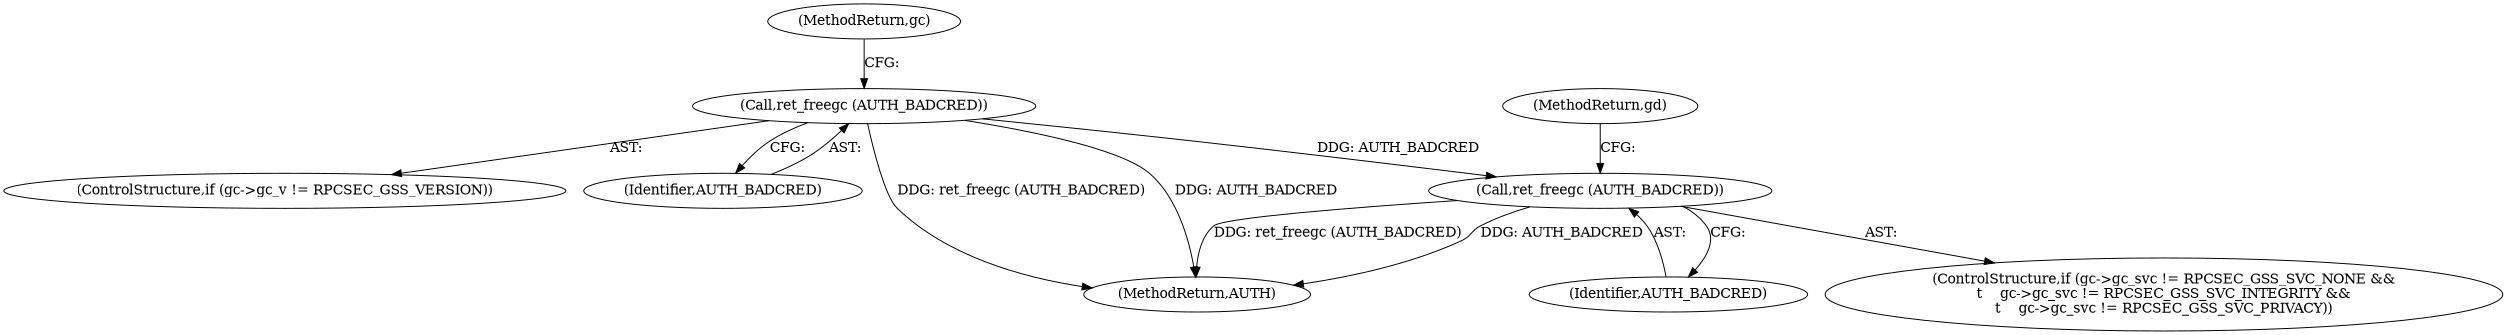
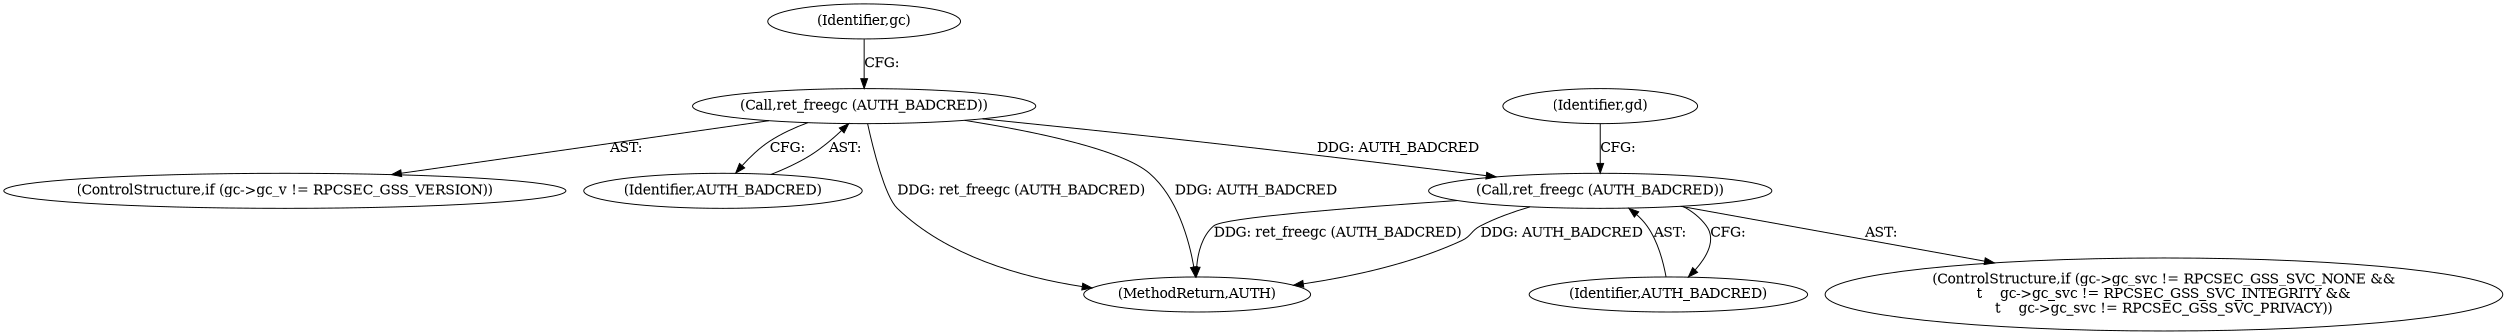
node "(MethodReturn,gc)": label "(MethodReturn,gc)" -> "(Identifier,gc)"
node "(MethodReturn,gd)": label "(MethodReturn,gd)" -> "(Identifier,gd)"
